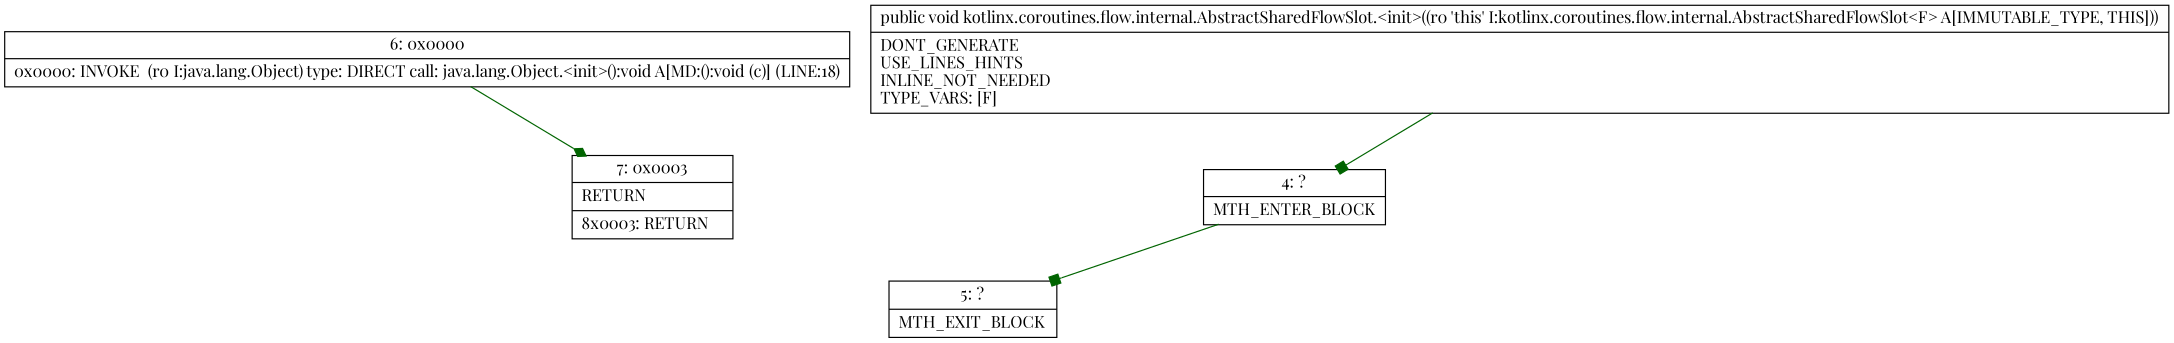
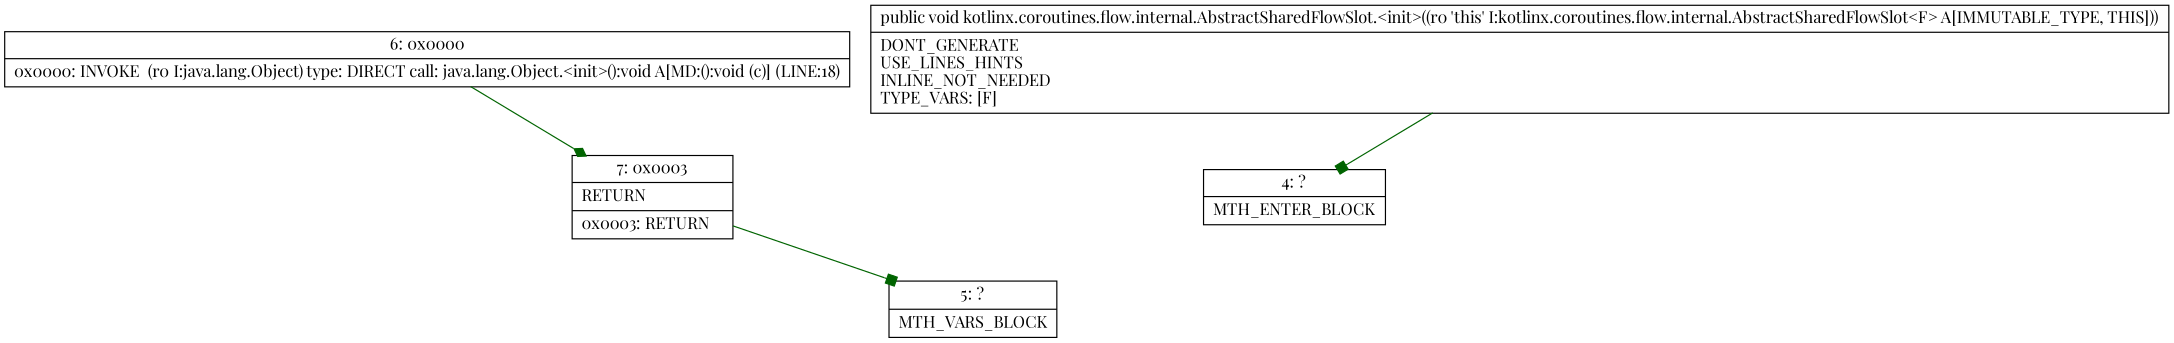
node "7: 0x0003": text "8x0003: RETURN" -> "0x0003: RETURN"
edge "4: ?" -> "5: ?": now "7: 0x0003" -> "5: ?"
node "5: ?": text "MTH_EXIT_BLOCK" -> "MTH_VARS_BLOCK"
